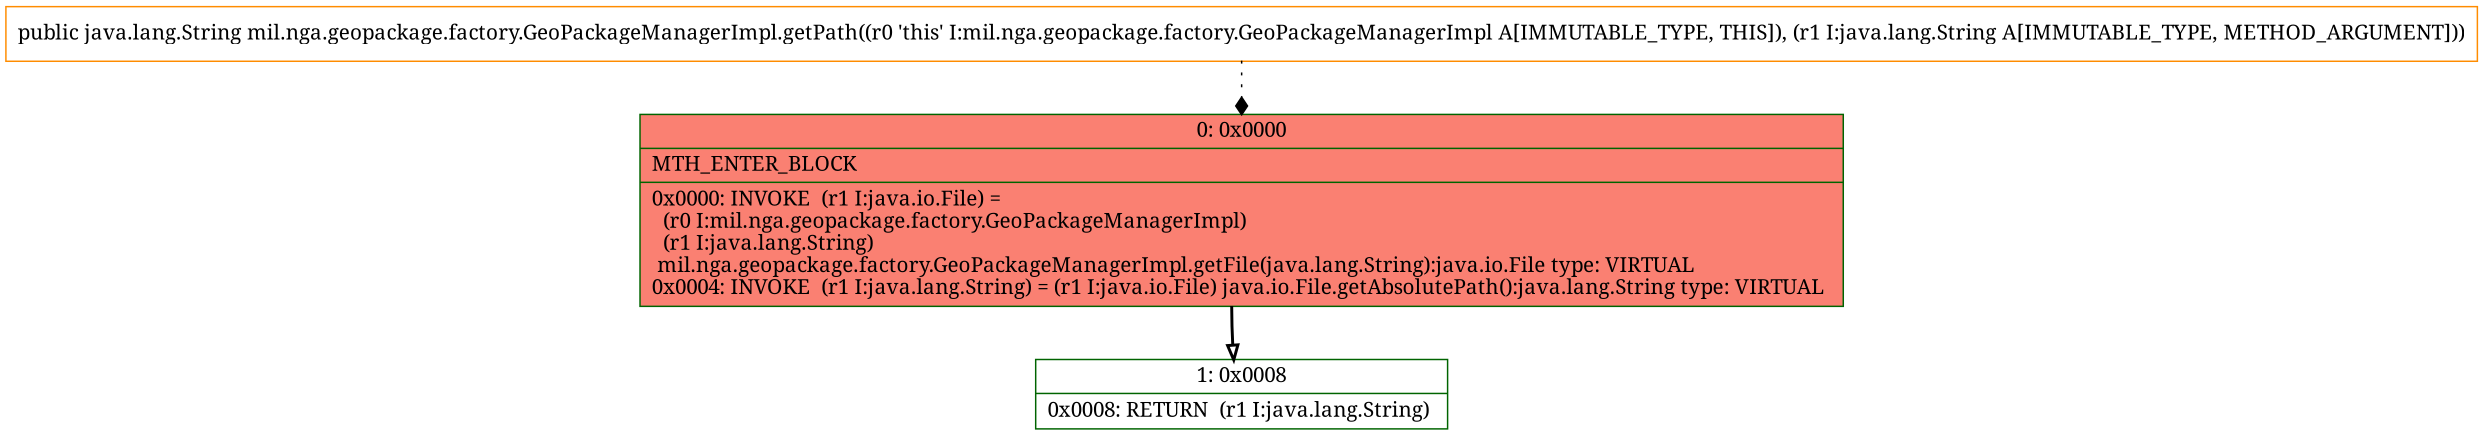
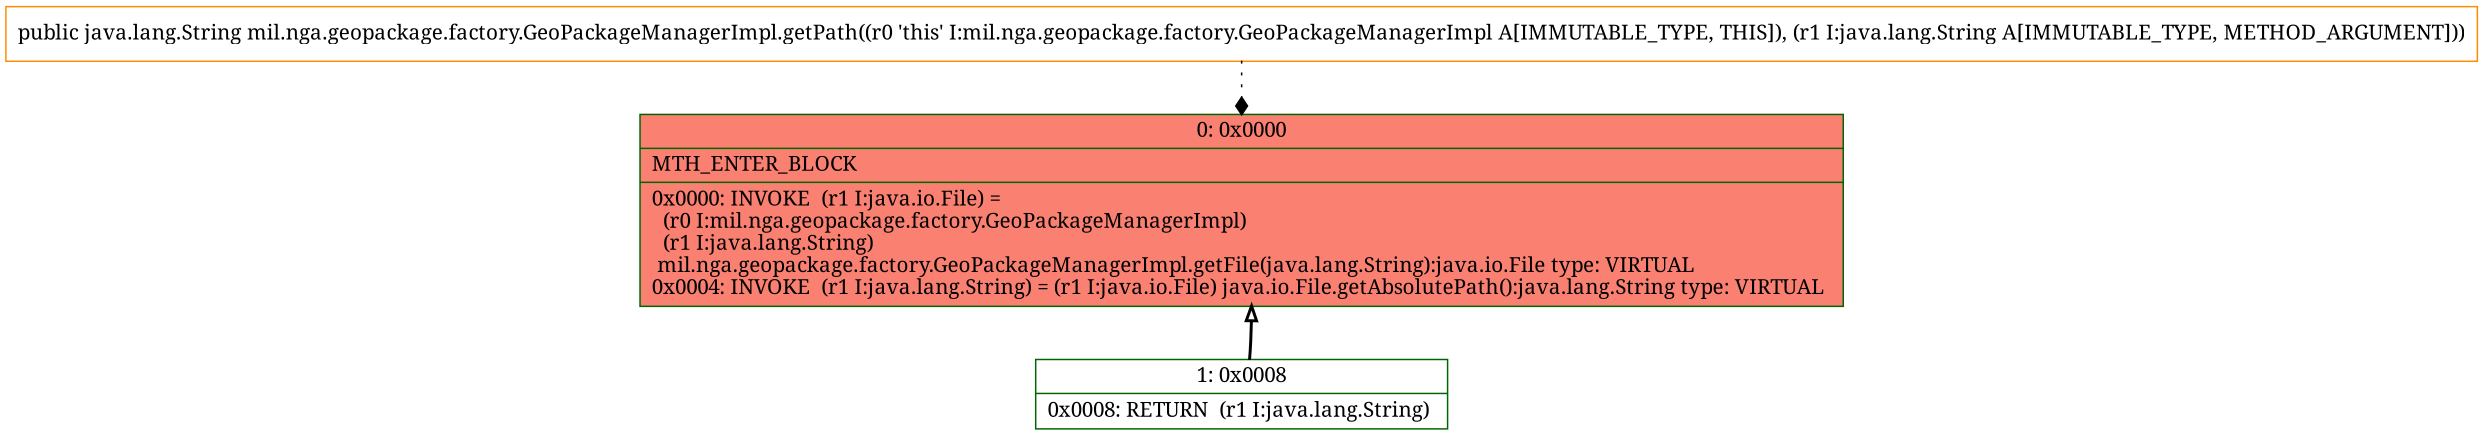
edge "0: 0x0000" -> "1: 0x0008": reversed
